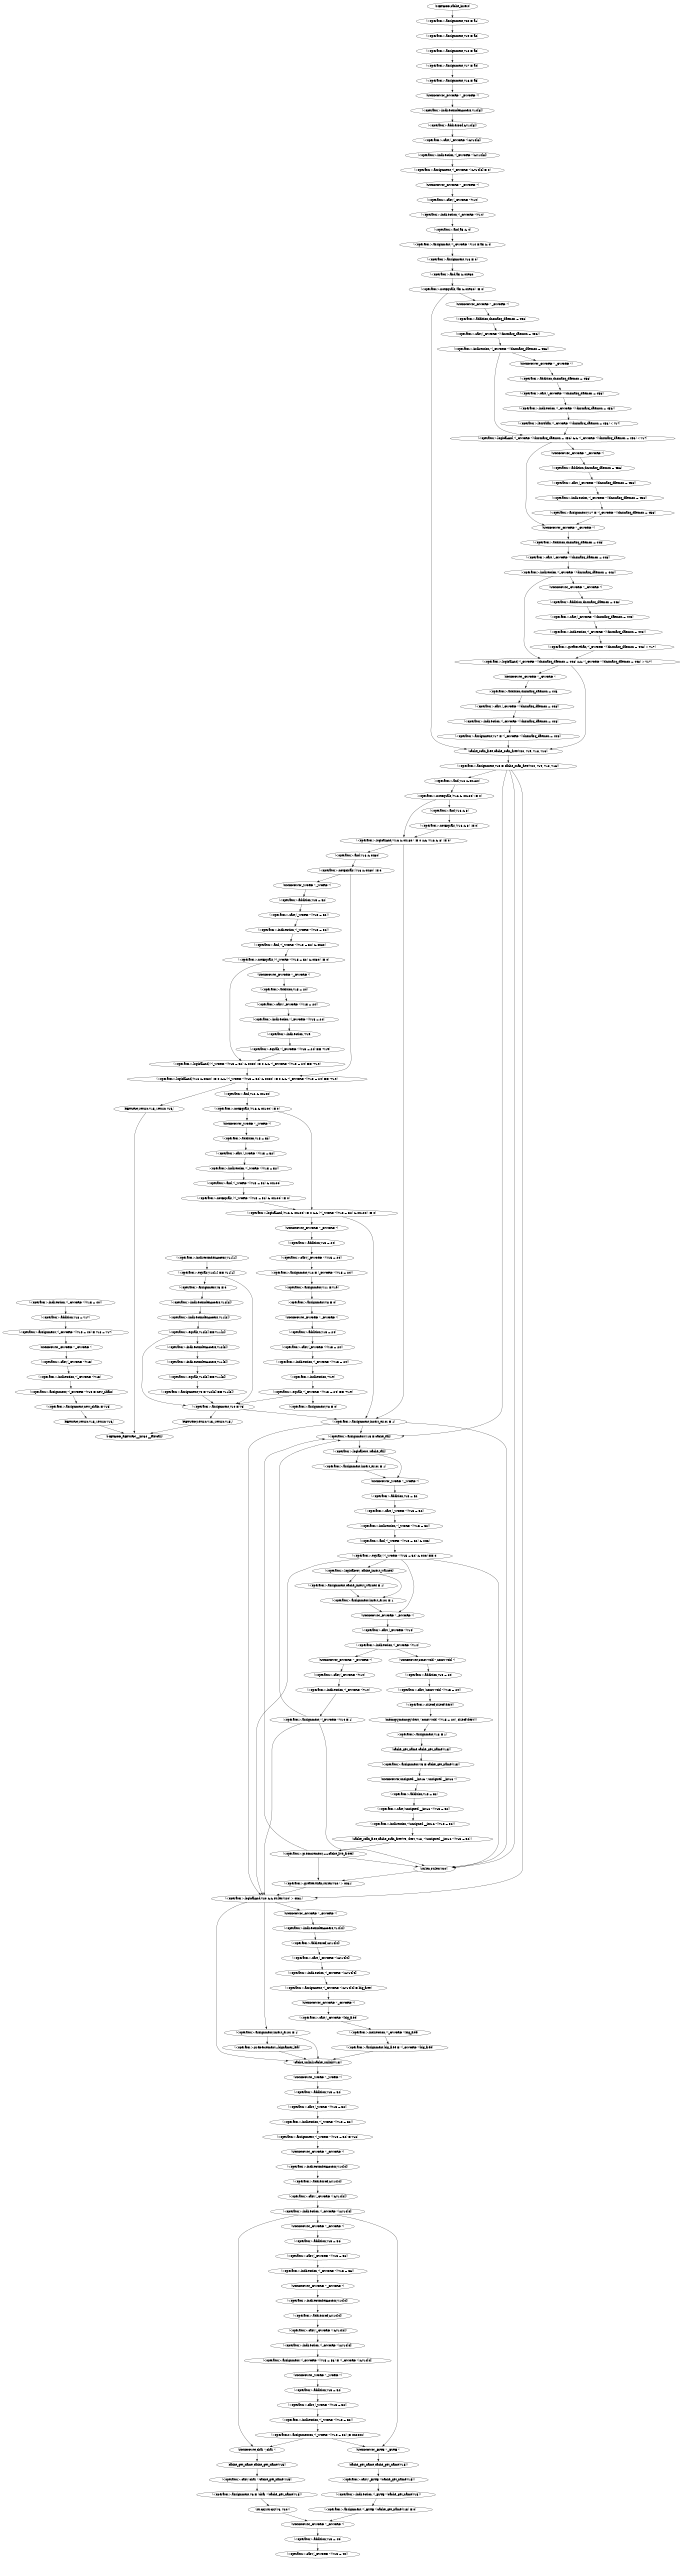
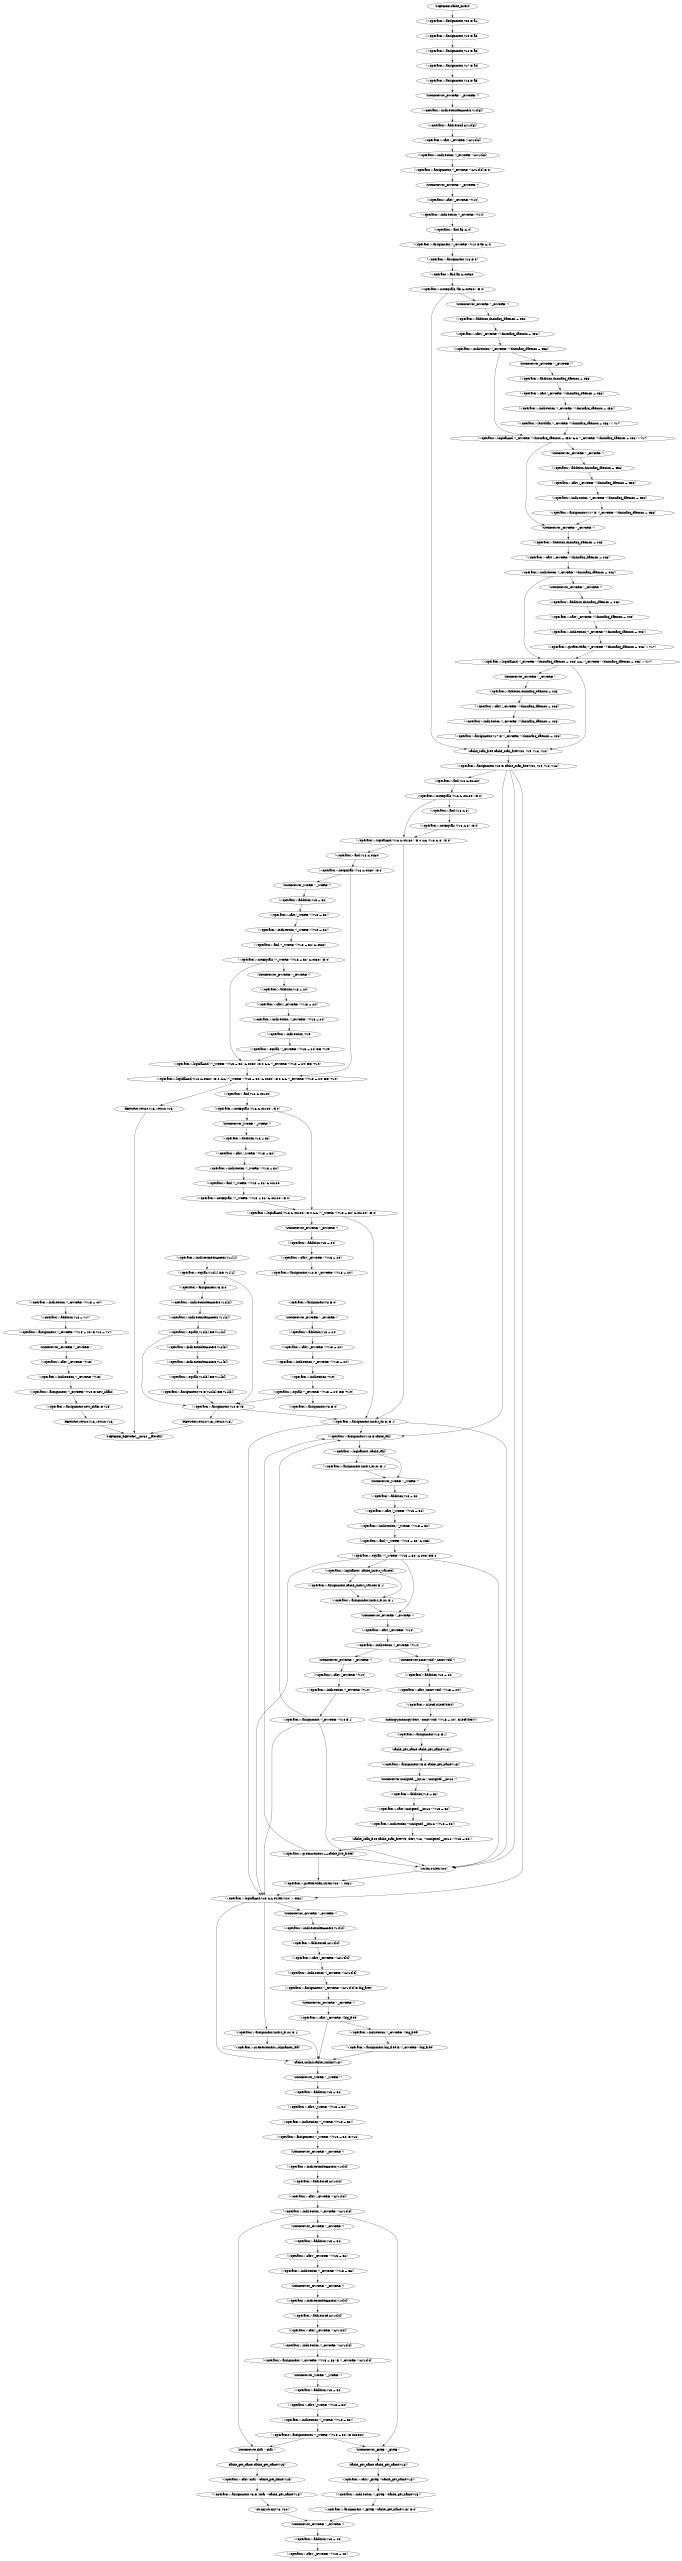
edge "(<operator>.assignment,v19 = a2)" -> "(<operator>.assignment,v18 = a3)": added
edge "(<operator>.and,*(_WORD *)(v15 + 52) & 0x80)" -> "(<operator>.notEquals,(*(_WORD *)(v15 + 52) & 0x80) != 0)": removed
node "(<operator>.assignment,v11 = v19)": removed
edge "(<operator>.preDecrement,--bignames_left)" -> "(cache_unlink,cache_unlink(v15))": now "(<operator>.cast,(_QWORD *)big_free)" -> "(cache_unlink,cache_unlink(v15))"
